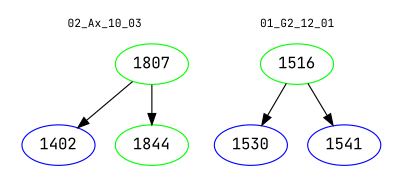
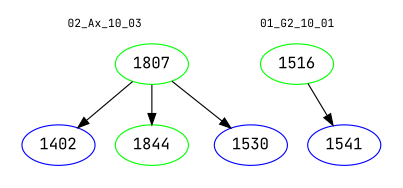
cluster "01_G2_12_01": label "01_G2_12_01" -> "01_G2_10_01"
edge "1516" -> "1530": now "1807" -> "1530"
